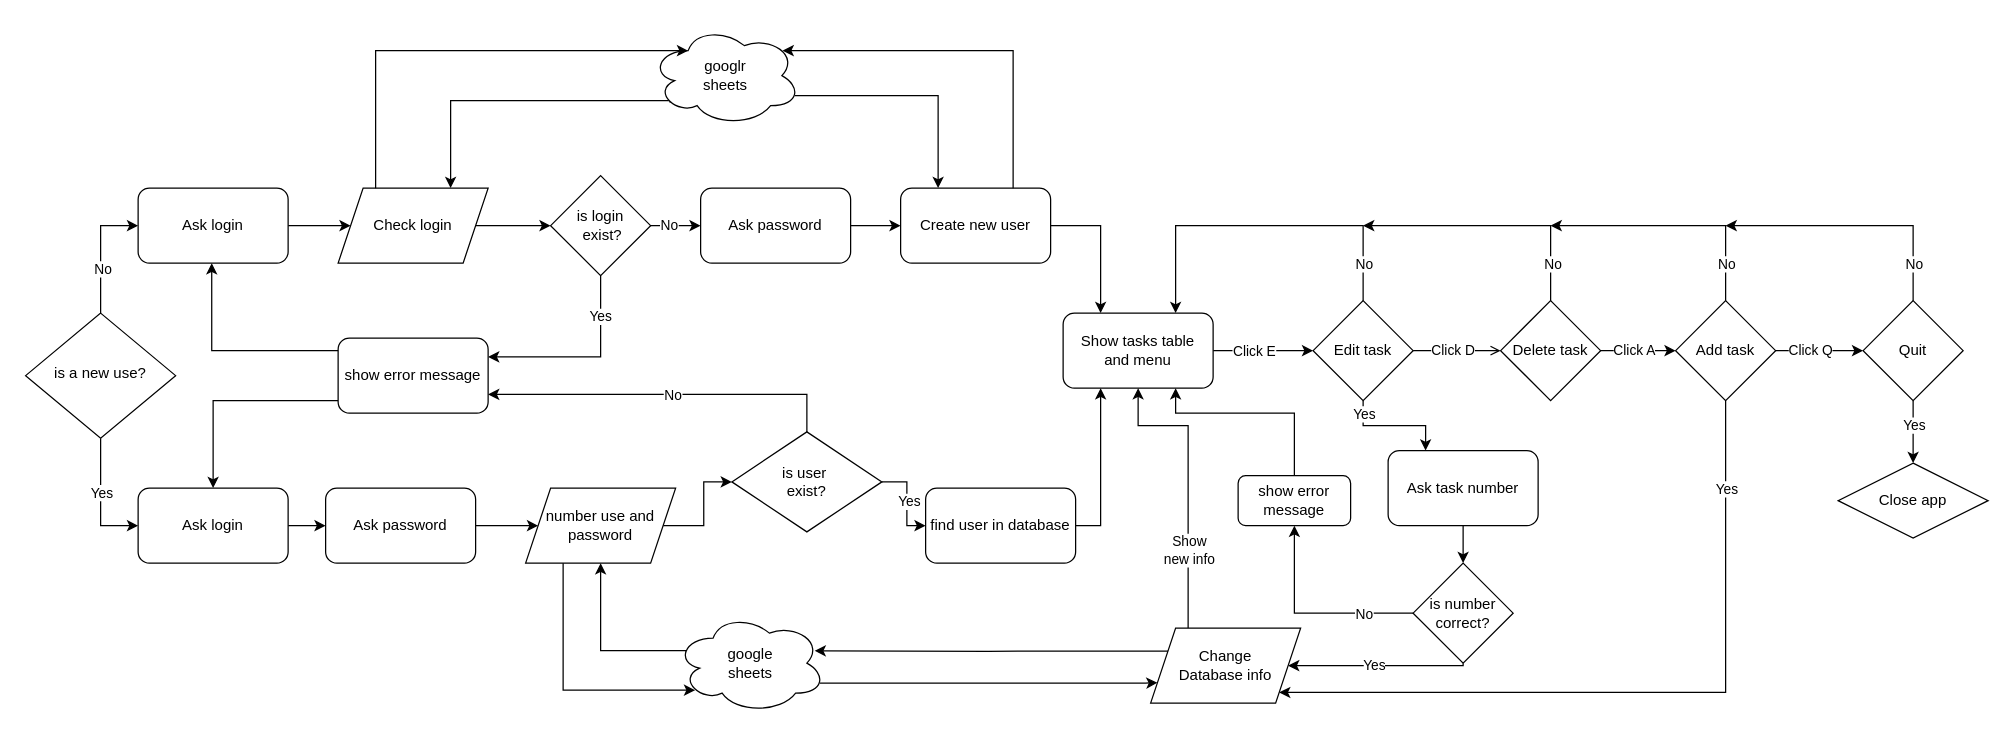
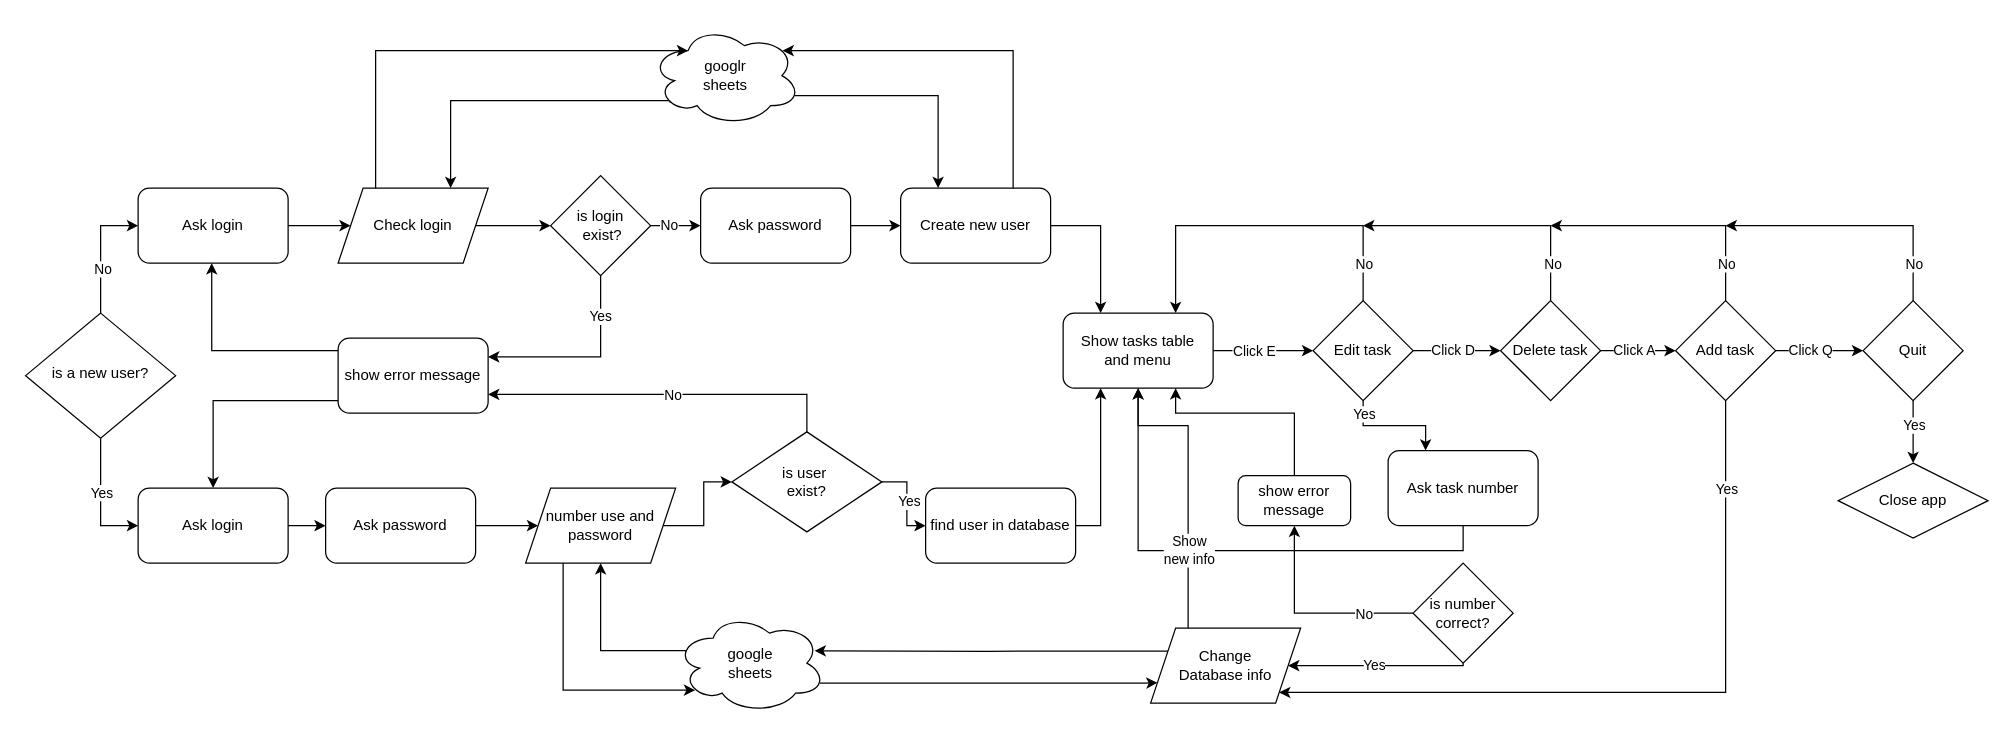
edge "Edit task" -> "Delete task": arrowhead open -> classic
node "is a new use?": label "is a new use?" -> "is a new user?"
edge "Ask task number" -> "is number correct?": now "Ask task number" -> "Show tasks table and menu"
